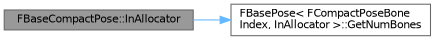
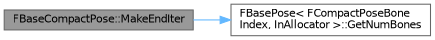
node "FBaseCompactPose::InAllocator": label "FBaseCompactPose::InAllocator" -> "FBaseCompactPose::MakeEndIter"
